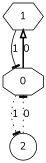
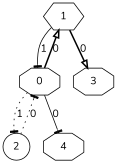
node "3": added
node "4": added
